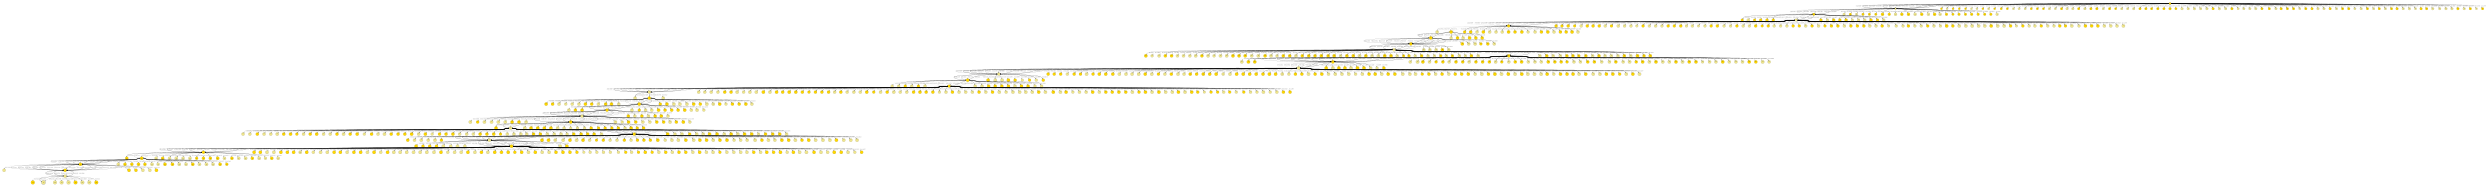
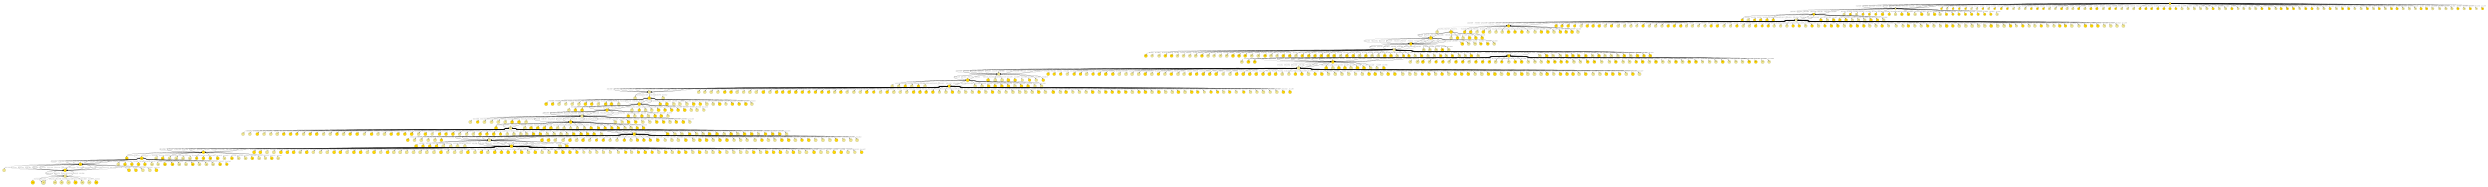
node "720": fillcolor gold -> khaki
